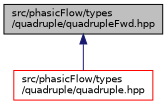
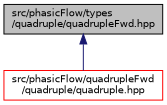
node "src/phasicFlow/types /quadruple/quadruple.hpp": label "src/phasicFlow/types /quadruple/quadruple.hpp" -> "src/phasicFlow/quadrupleFwd /quadruple/quadruple.hpp"
